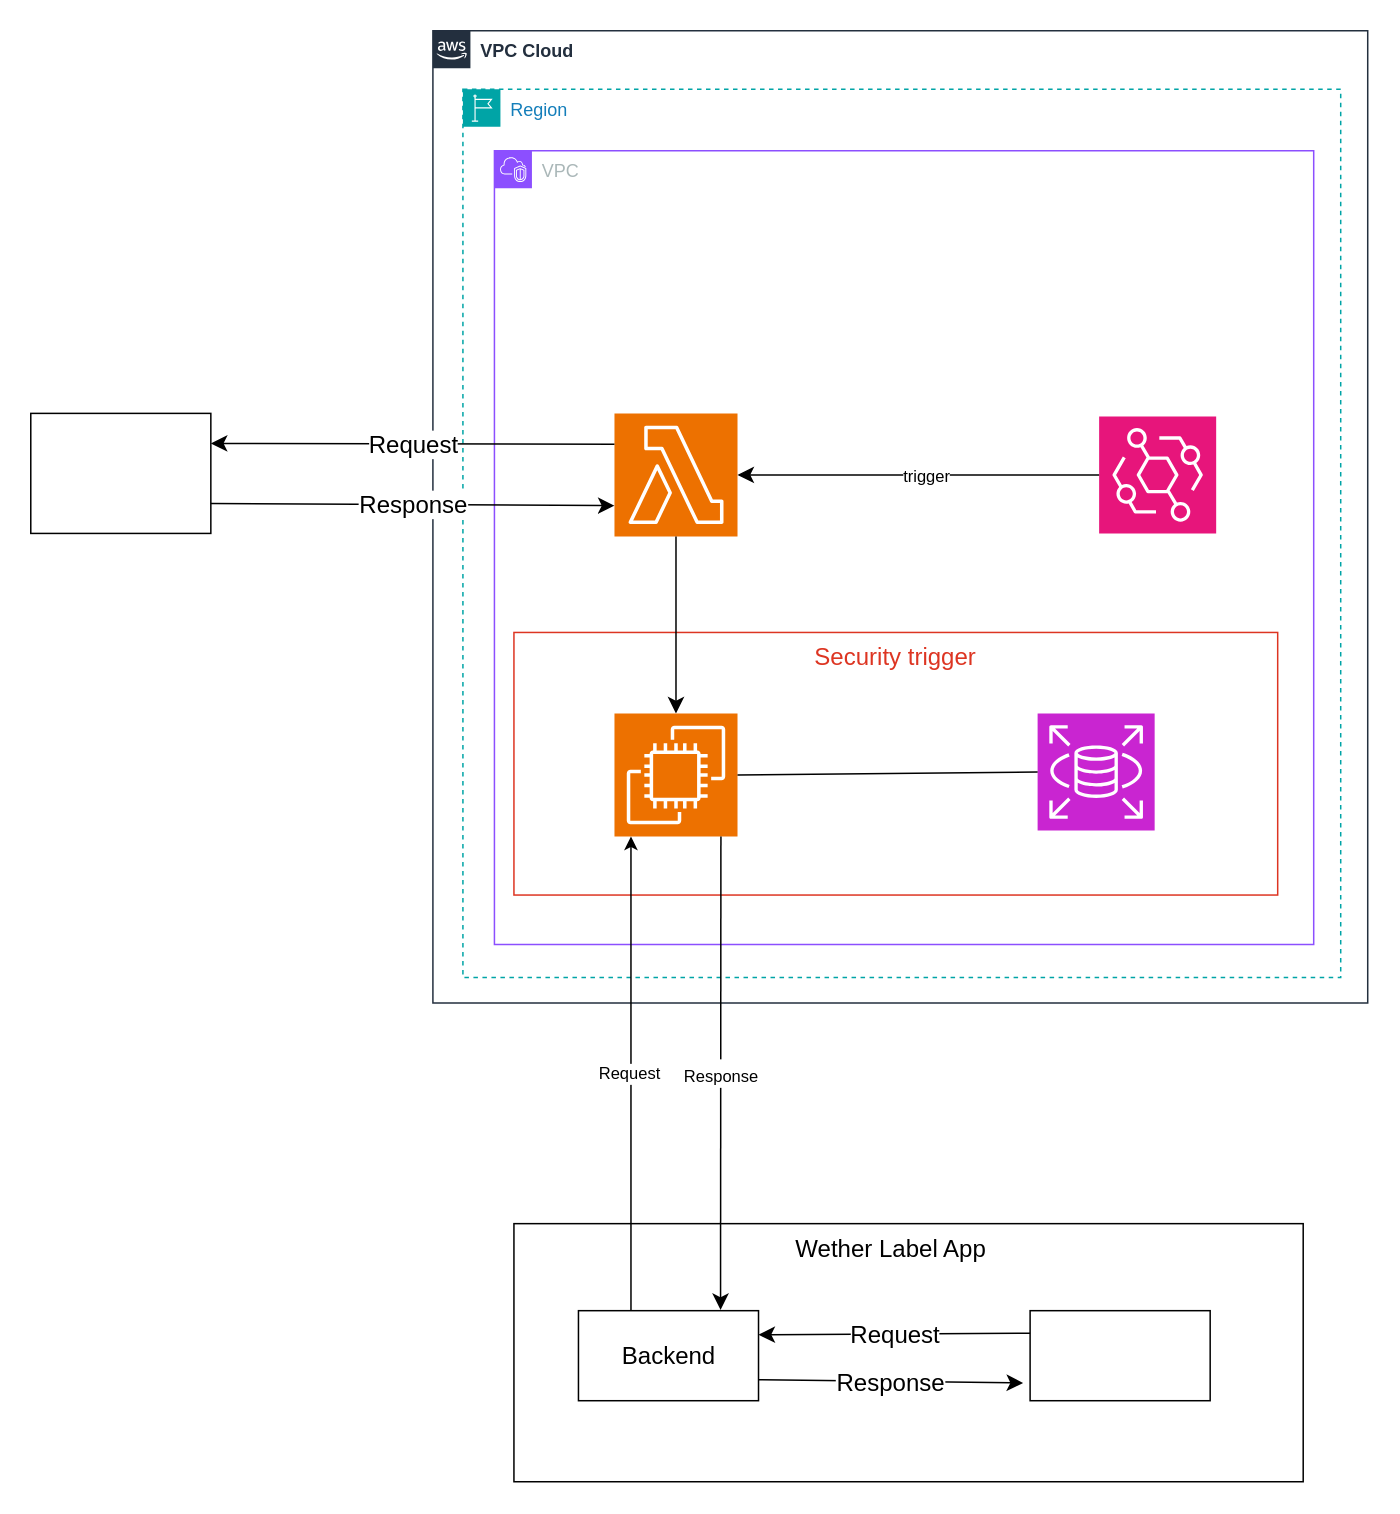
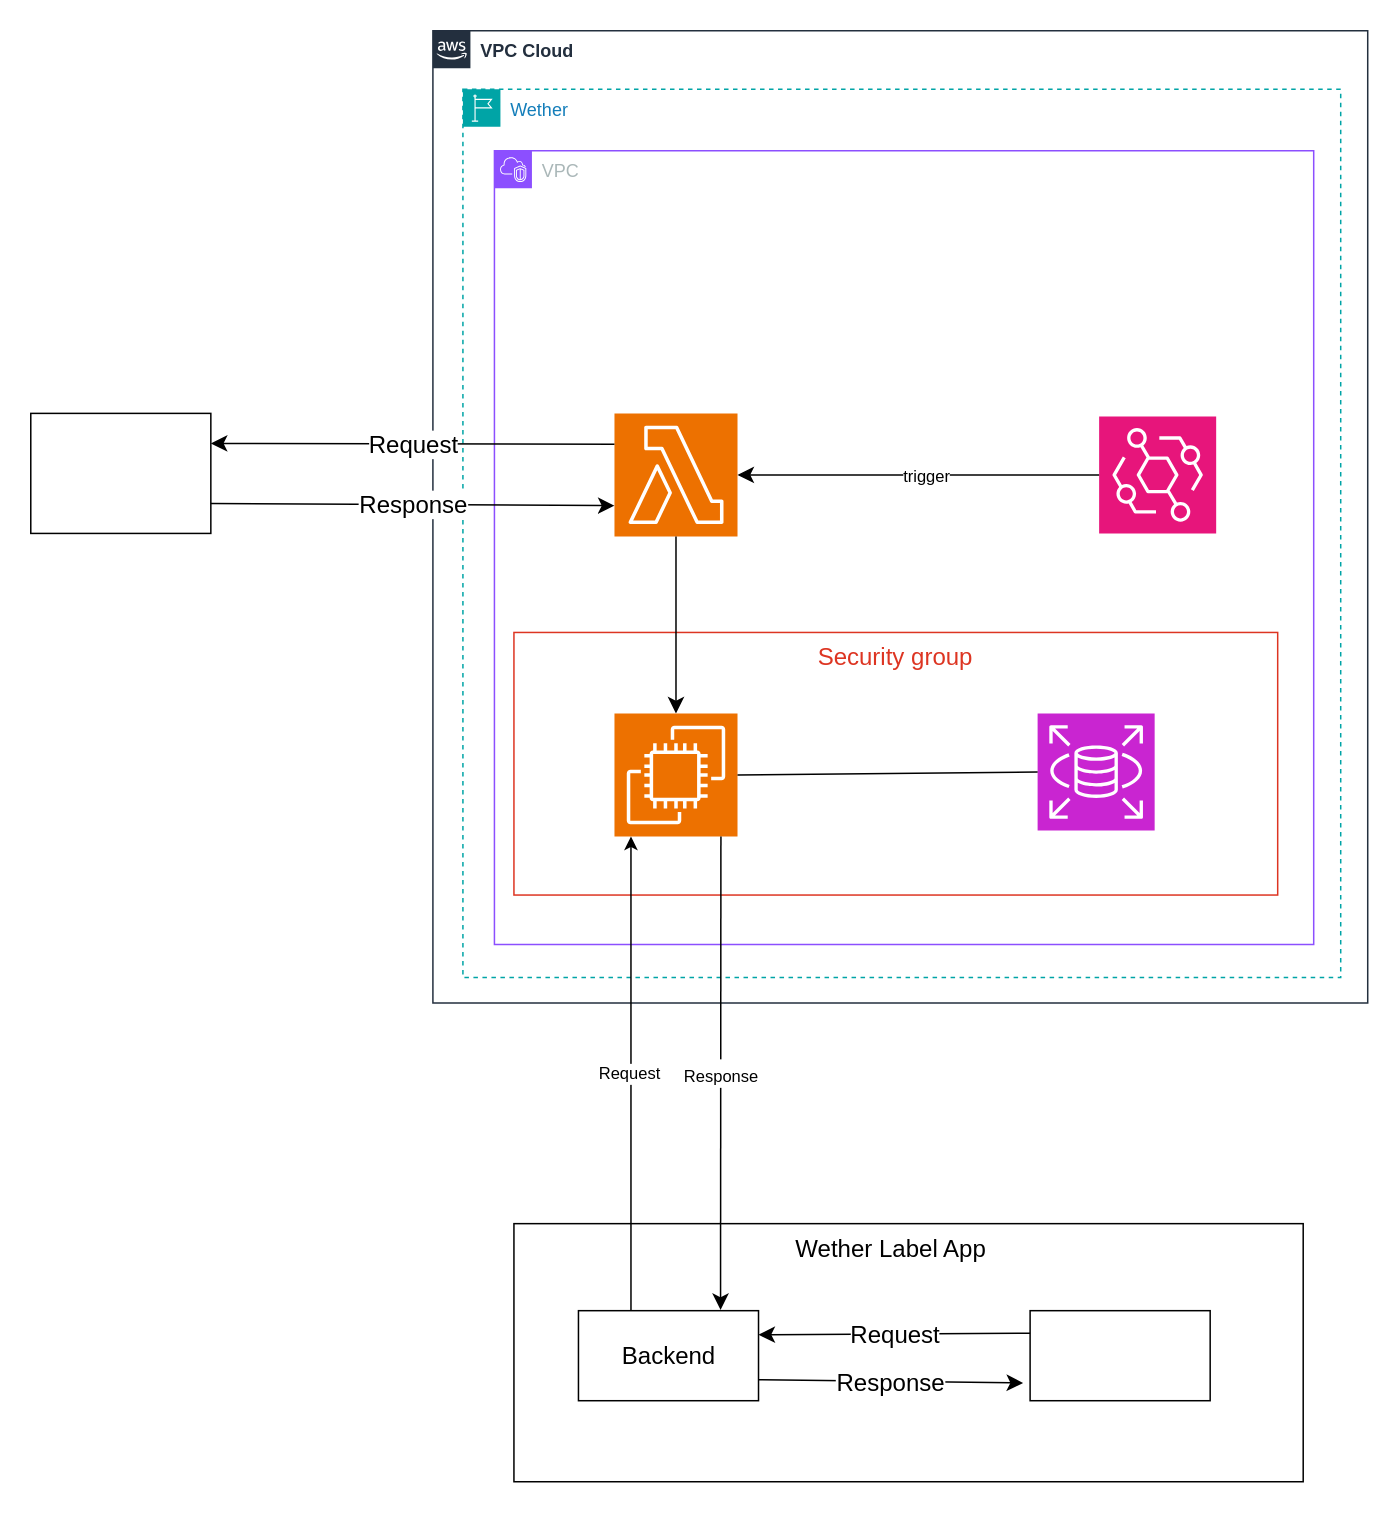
node "Region": label "Region" -> "Wether"
node "Security trigger": label "Security trigger" -> "Security group"
